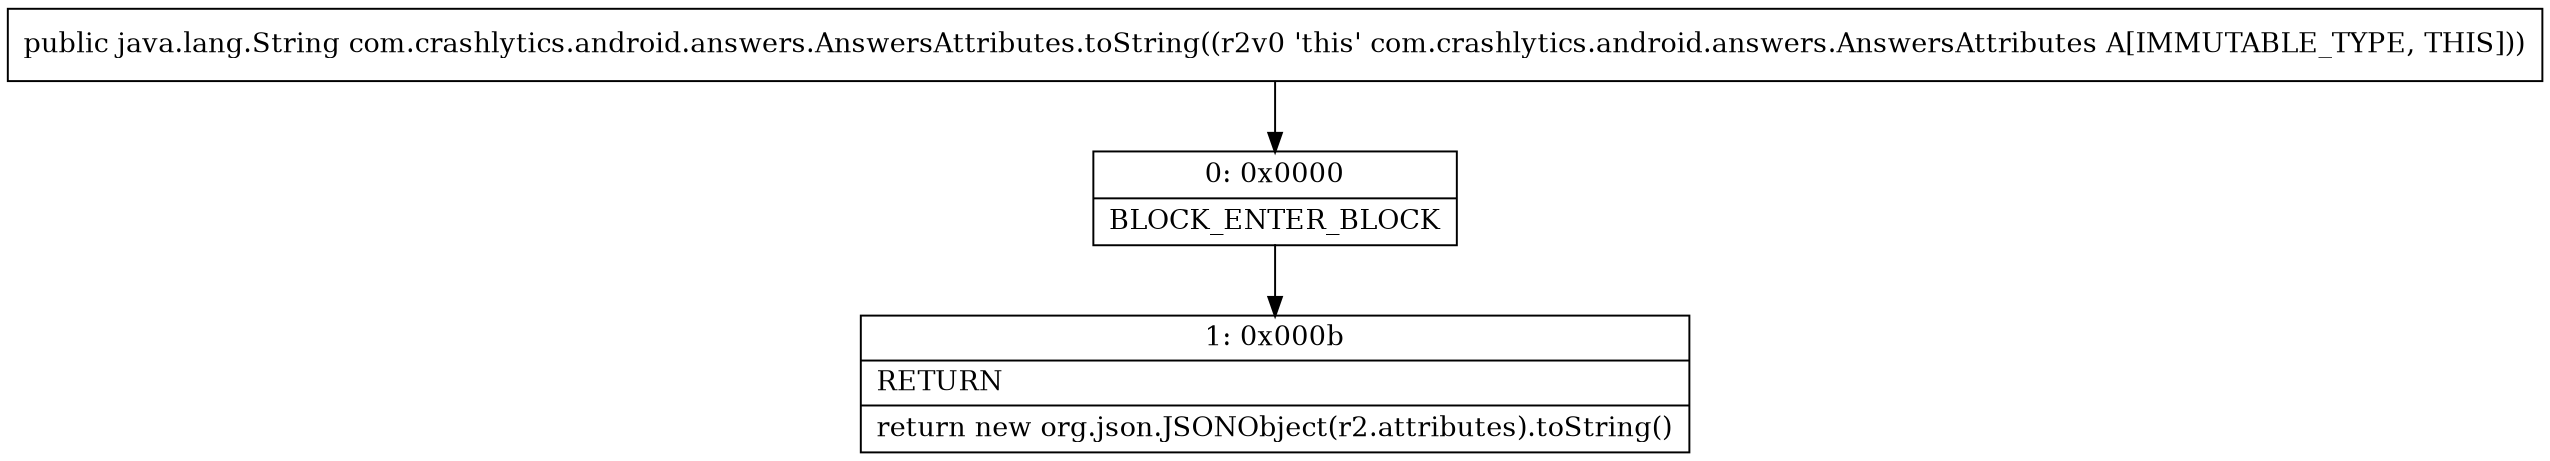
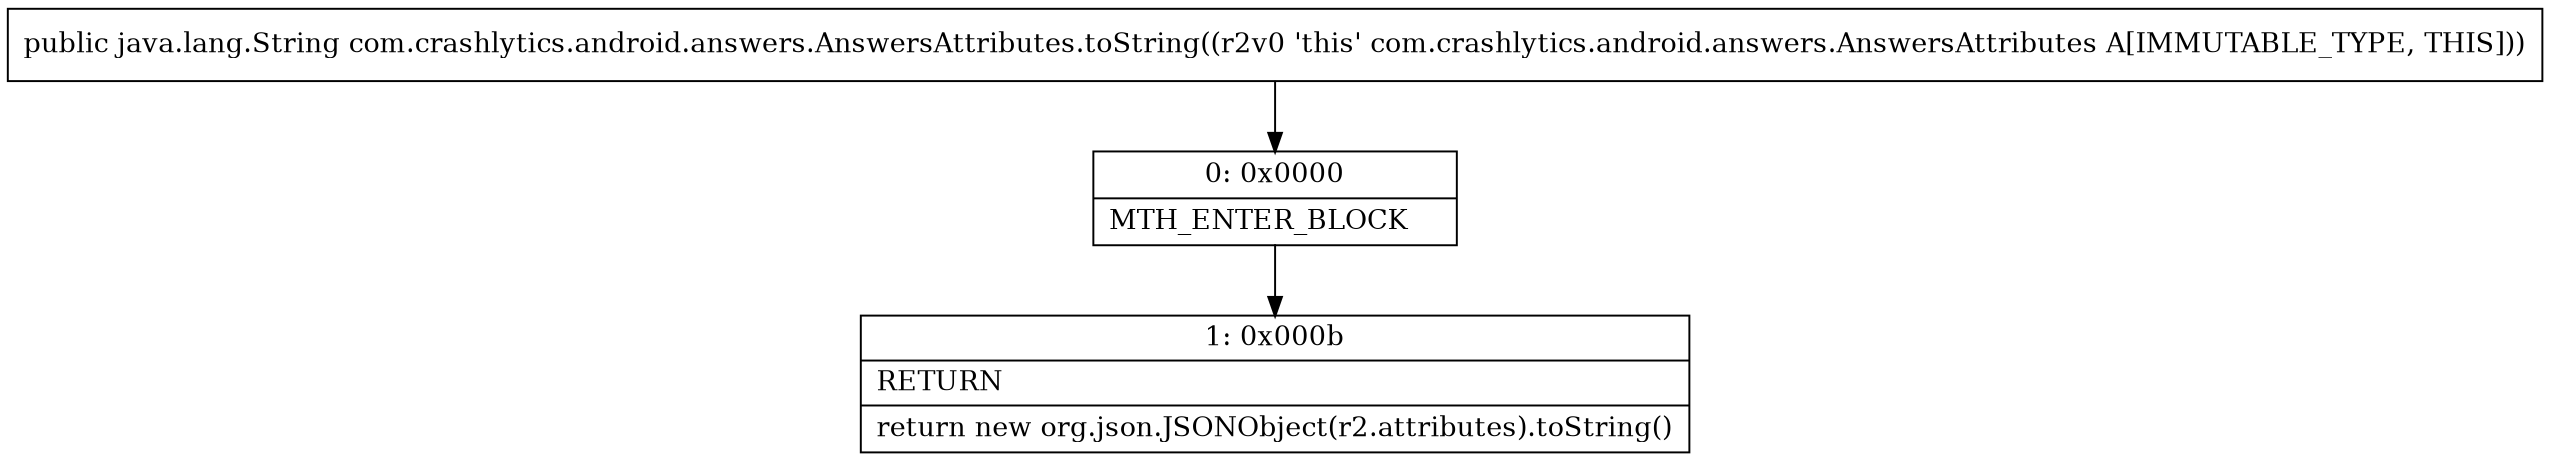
node "0: 0x0000": text "BLOCK_ENTER_BLOCK" -> "MTH_ENTER_BLOCK"
